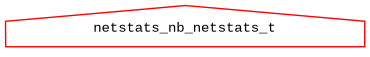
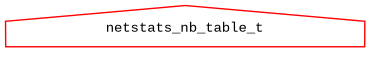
node "netstats_nb_netstats_t": label "netstats_nb_netstats_t" -> "netstats_nb_table_t"
